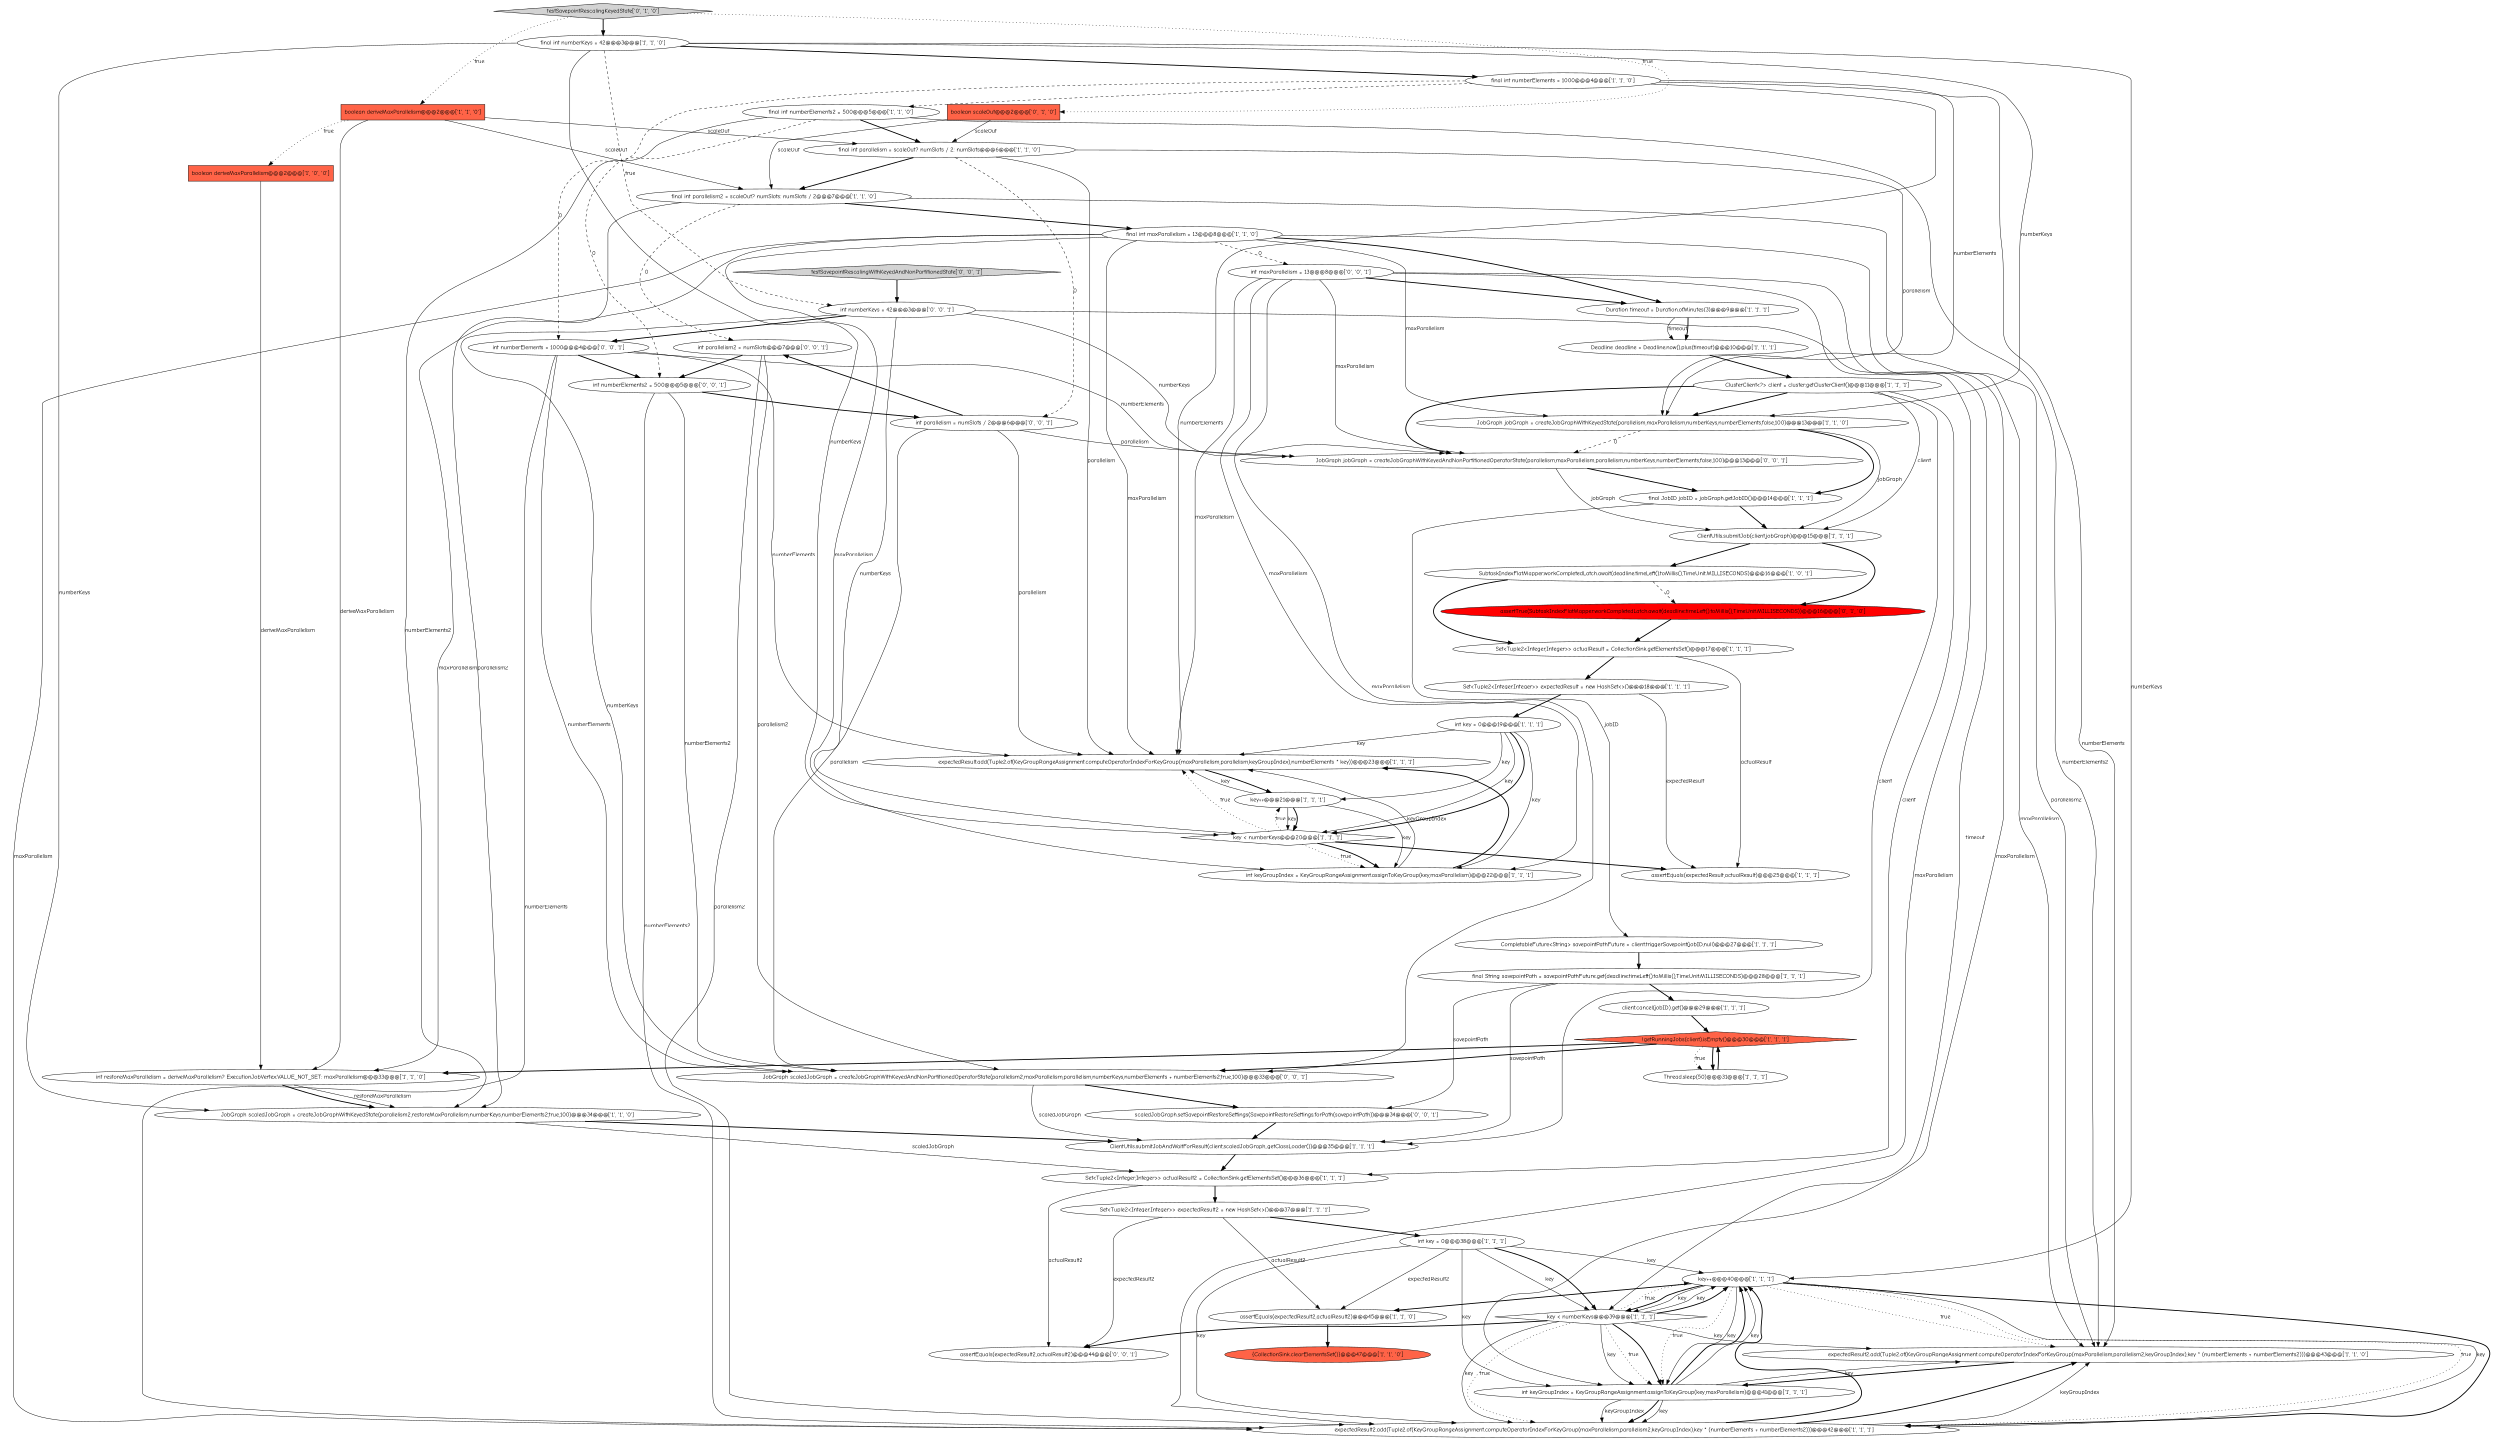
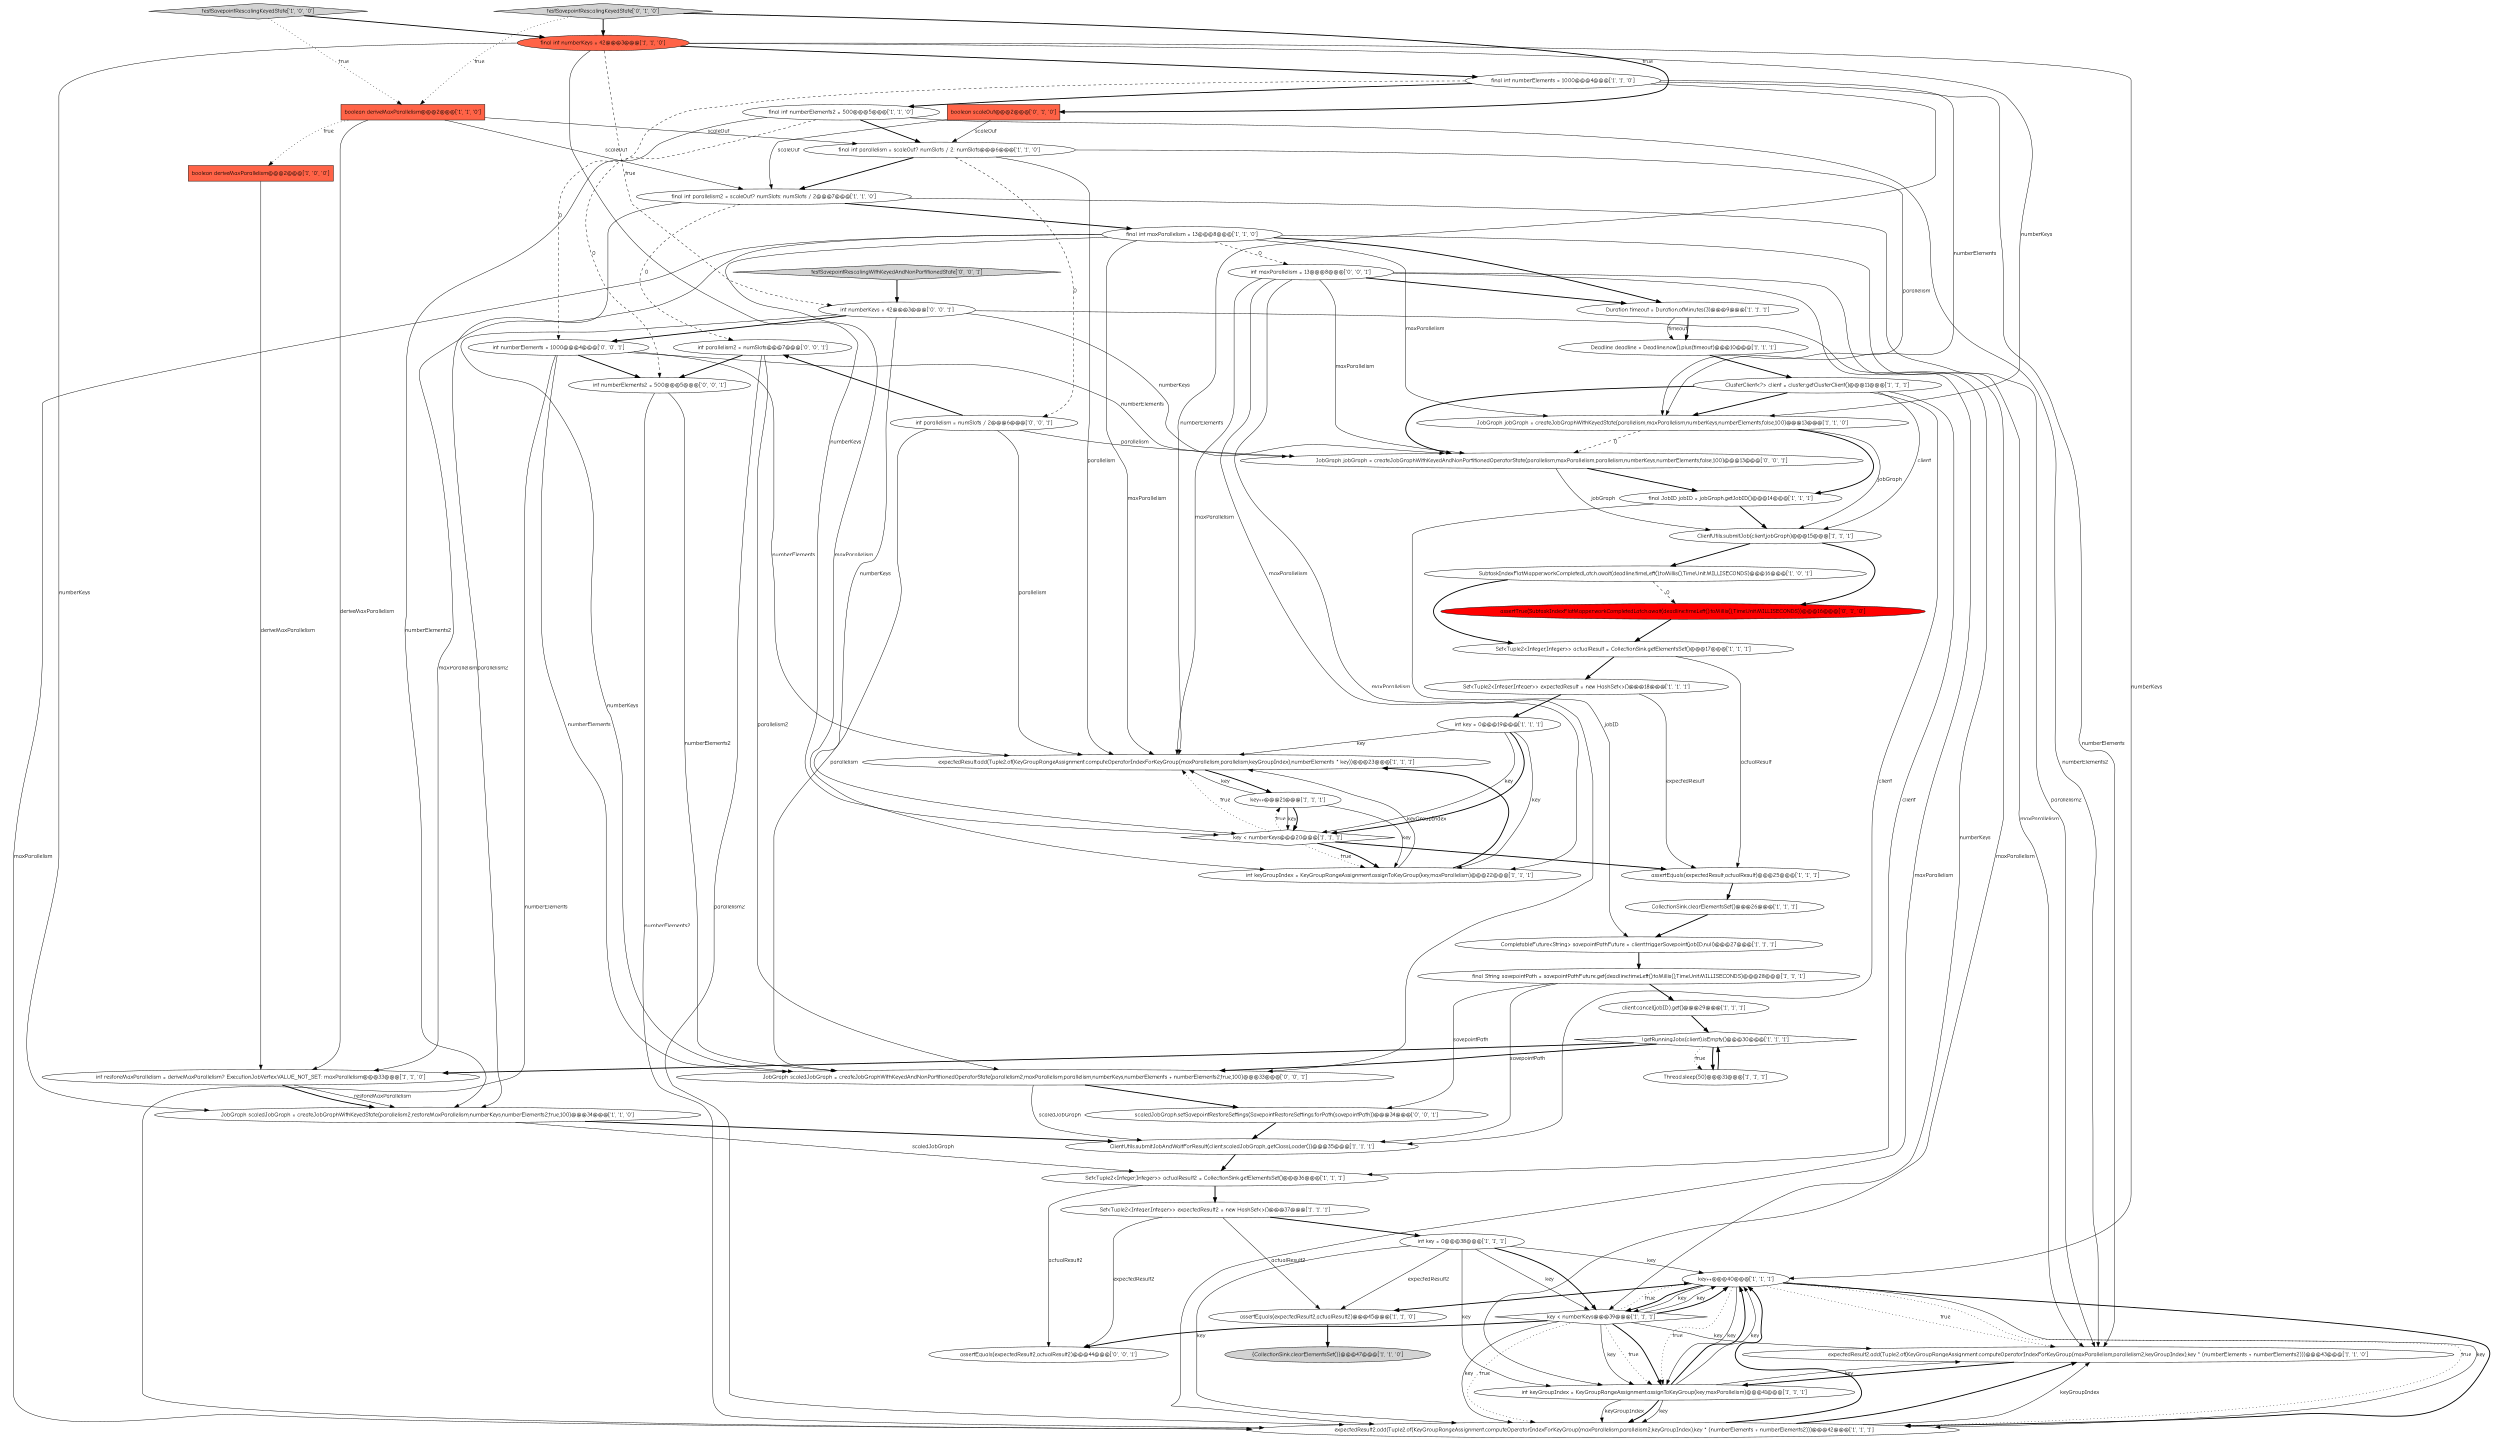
node "testSavepointRescalingKeyedState['1', '0', '0']": added
node "final int numberKeys = 42@@@3@@@['1', '1', '0']": fillcolor white -> tomato
edge "testSavepointRescalingKeyedState['0', '1', '0']" -> "boolean scaleOut@@@2@@@['0', '1', '0']": style dotted -> bold
edge "final int numberElements = 1000@@@4@@@['1', '1', '0']" -> "final int numberElements2 = 500@@@5@@@['1', '1', '0']": style dashed -> bold
edge "int numberElements2 = 500@@@5@@@['0', '0', '1']" -> "int parallelism = numSlots / 2@@@6@@@['0', '0', '1']": removed
edge "int key = 0@@@19@@@['1', '1', '1']" -> "key++@@@21@@@['1', '1', '1']": removed, label "key"
edge "int numberKeys = 42@@@3@@@['0', '0', '1']" -> "key < numberKeys@@@39@@@['1', '1', '1']": label "timeout" -> "numberKeys"
node "CollectionSink.clearElementsSet()@@@26@@@['1', '1', '1']": added
node "!getRunningJobs(client).isEmpty()@@@30@@@['1', '1', '1']": fillcolor tomato -> white
node "{CollectionSink.clearElementsSet()}@@@47@@@['1', '1', '0']": fillcolor tomato -> lightgray
